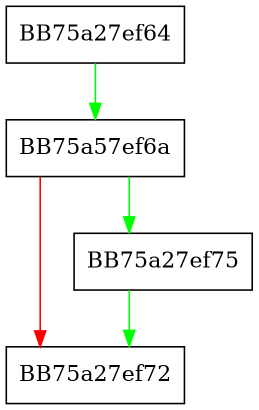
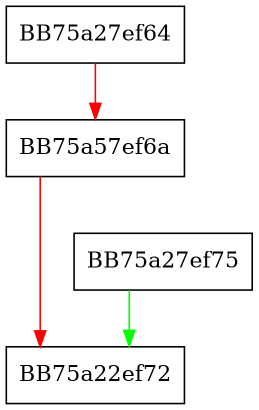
edge "BB75a27ef64" -> "BB75a57ef6a": color green -> red
edge "BB75a57ef6a" -> "BB75a27ef75": removed
node "BB75a27ef72": label "BB75a27ef72" -> "BB75a22ef72"
